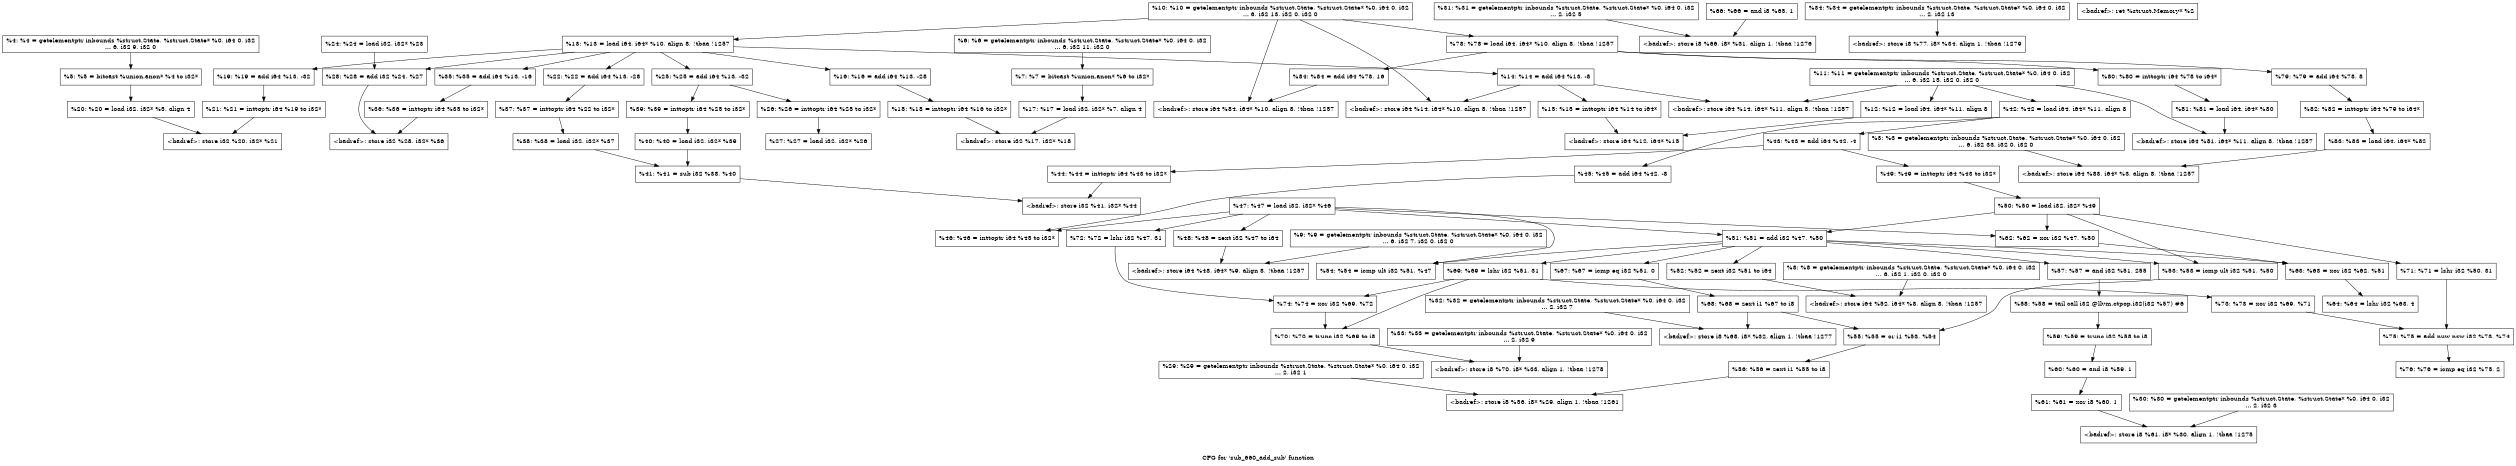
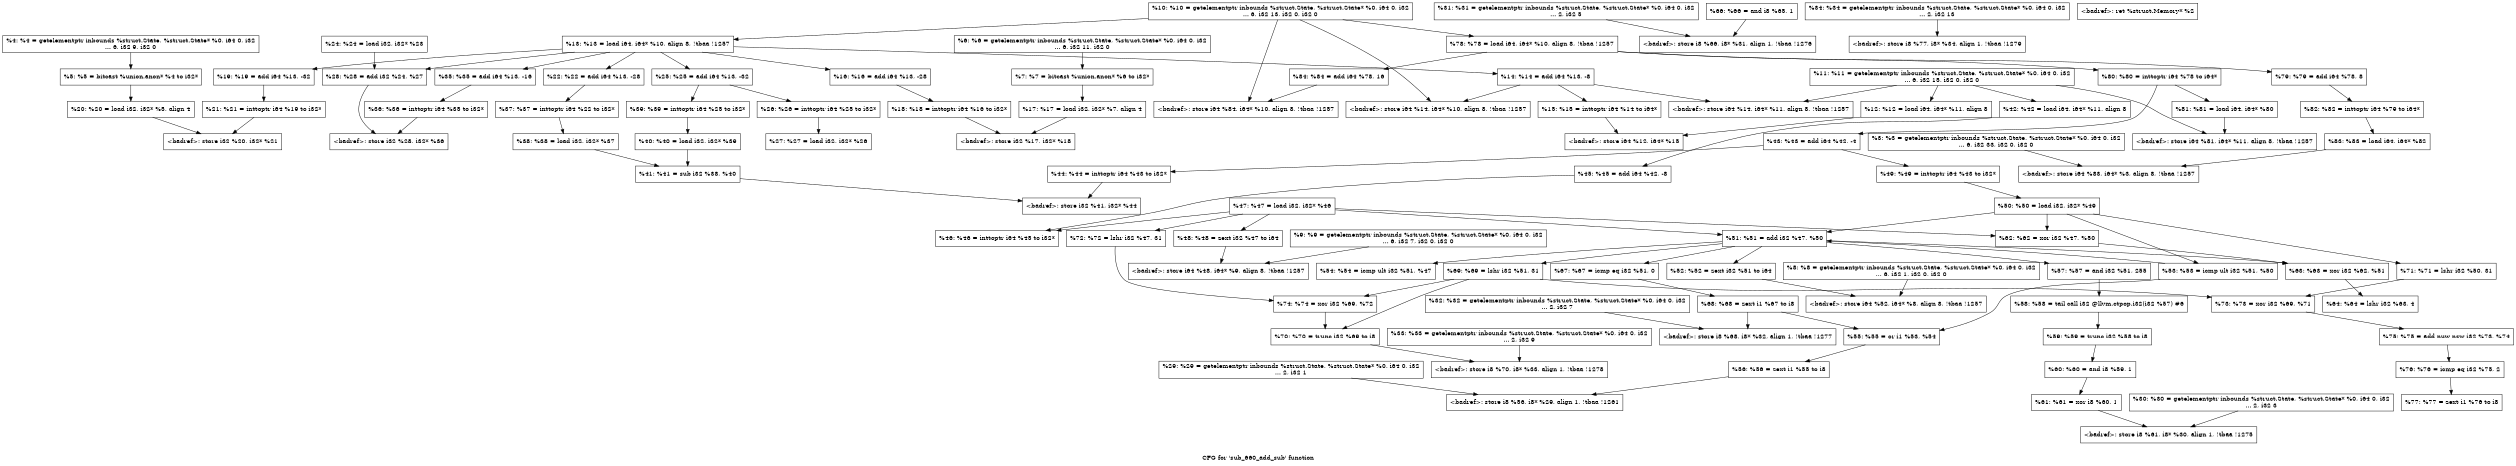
edge "%42: %42 = load i64, i64* %11, align 8" -> "%43: %43 = add i64 %42, -4": now "%80: %80 = inttoptr i64 %78 to i64*" -> "%43: %43 = add i64 %42, -4"
edge "%47: %47 = load i32, i32* %46" -> "%54: %54 = icmp ult i32 %51, %47": removed
edge "%51: %51 = add i32 %47, %50" -> "%53: %53 = icmp ult i32 %51, %50": reversed
edge "%71: %71 = lshr i32 %50, 31" -> "%75: %75 = add nuw nsw i32 %73, %74": now "%71: %71 = lshr i32 %50, 31" -> "%73: %73 = xor i32 %69, %71"
node "%77: %77 = zext i1 %76 to i8": added
